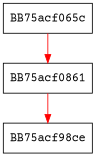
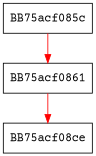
node "BB75acf065c": label "BB75acf065c" -> "BB75acf085c"
node "BB75acf98ce": label "BB75acf98ce" -> "BB75acf08ce"
